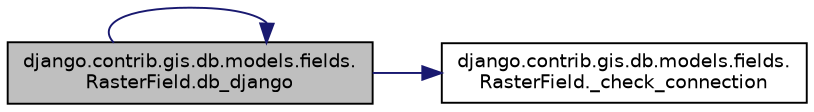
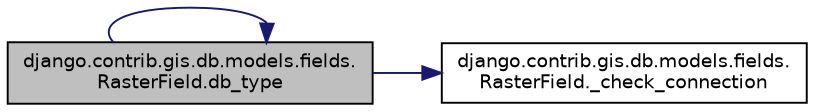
node "django.contrib.gis.db.models.fields. RasterField.db_django": label "django.contrib.gis.db.models.fields. RasterField.db_django" -> "django.contrib.gis.db.models.fields. RasterField.db_type"
